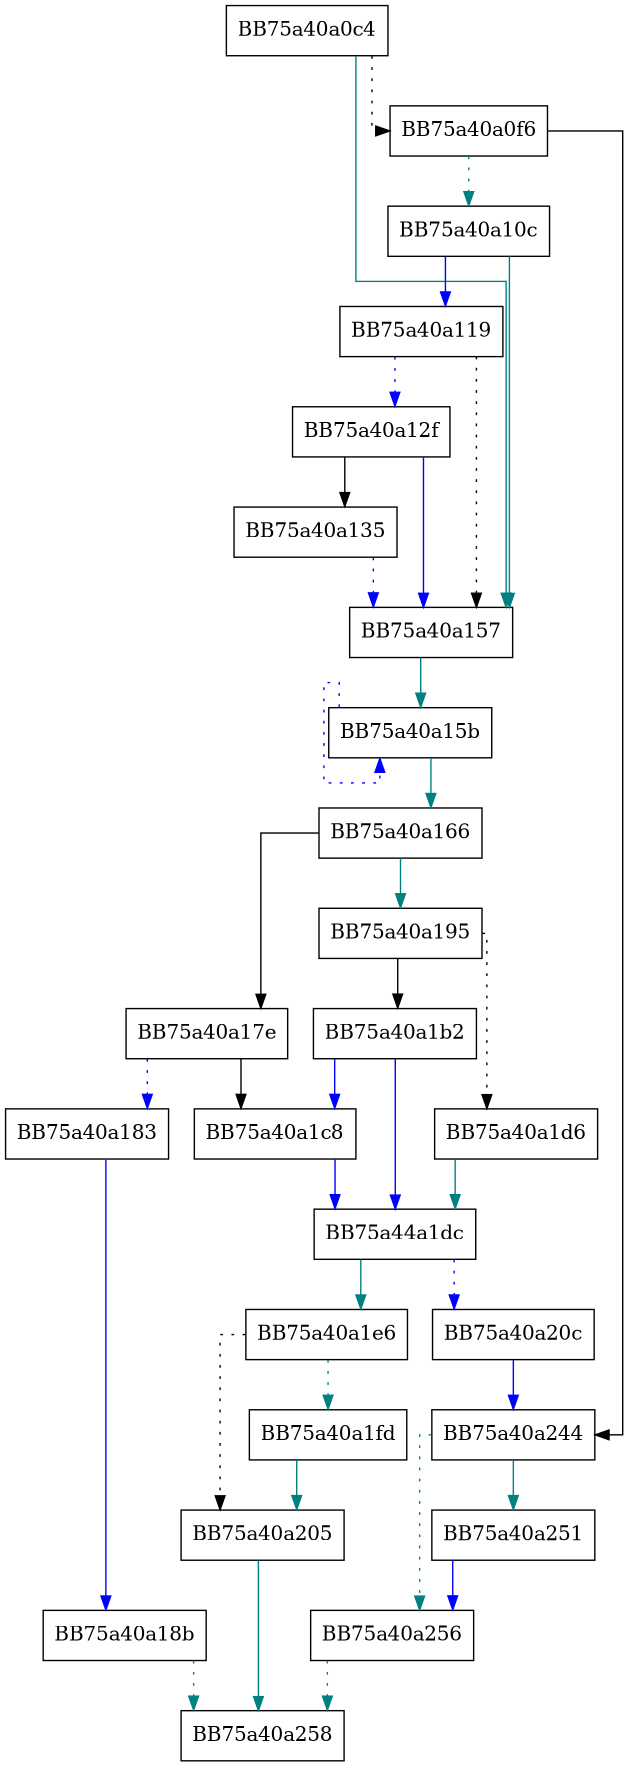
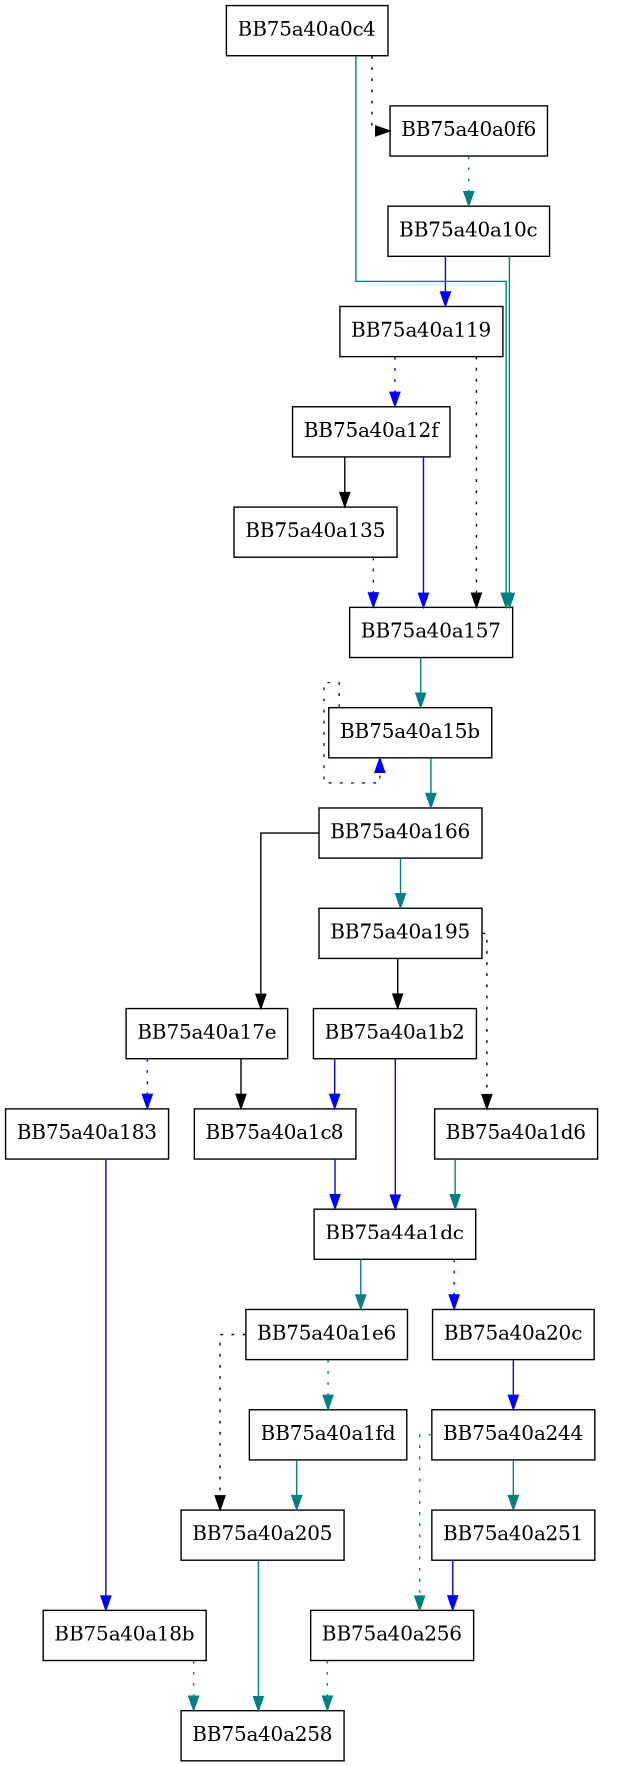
edge "BB75a40a0f6" -> "BB75a40a244": removed
